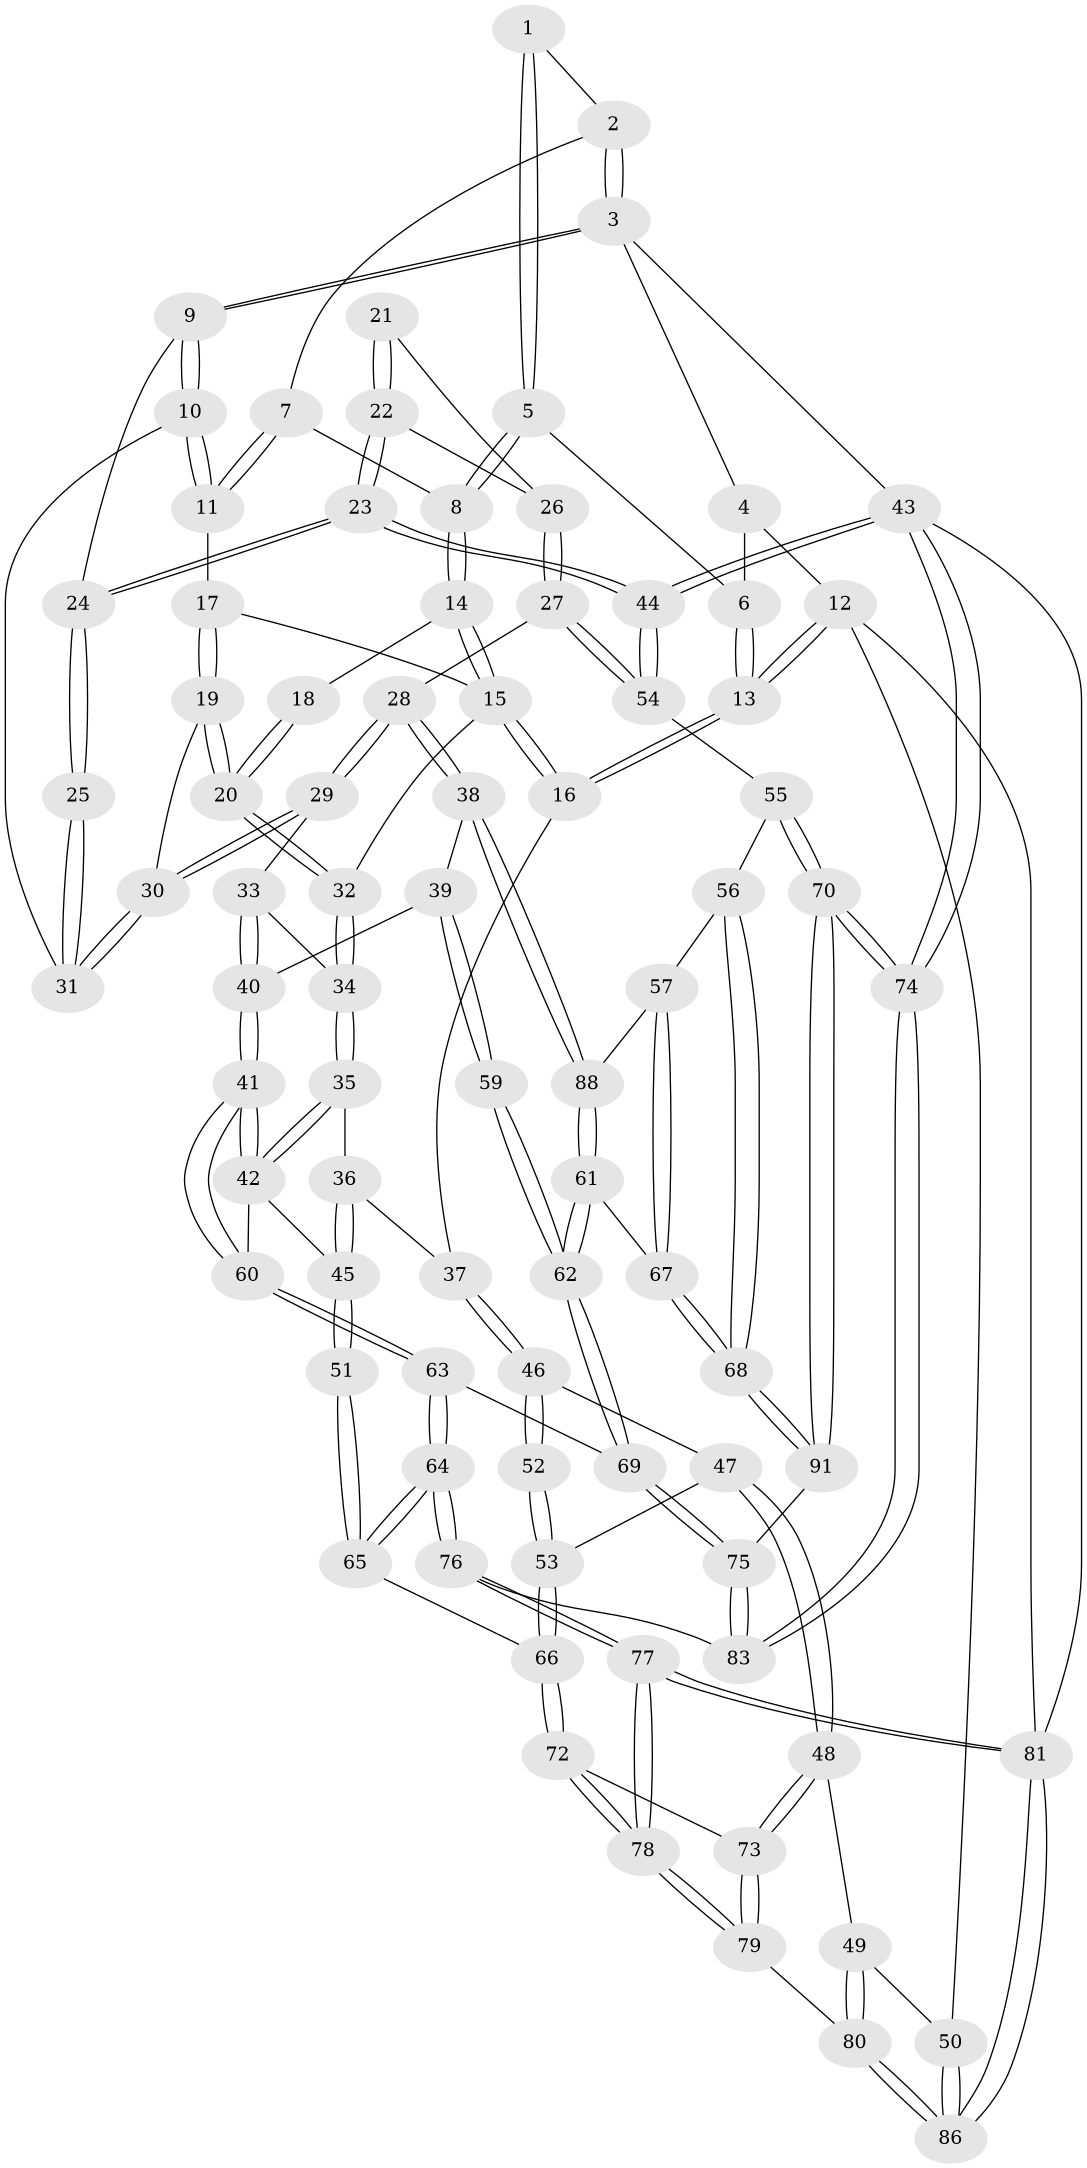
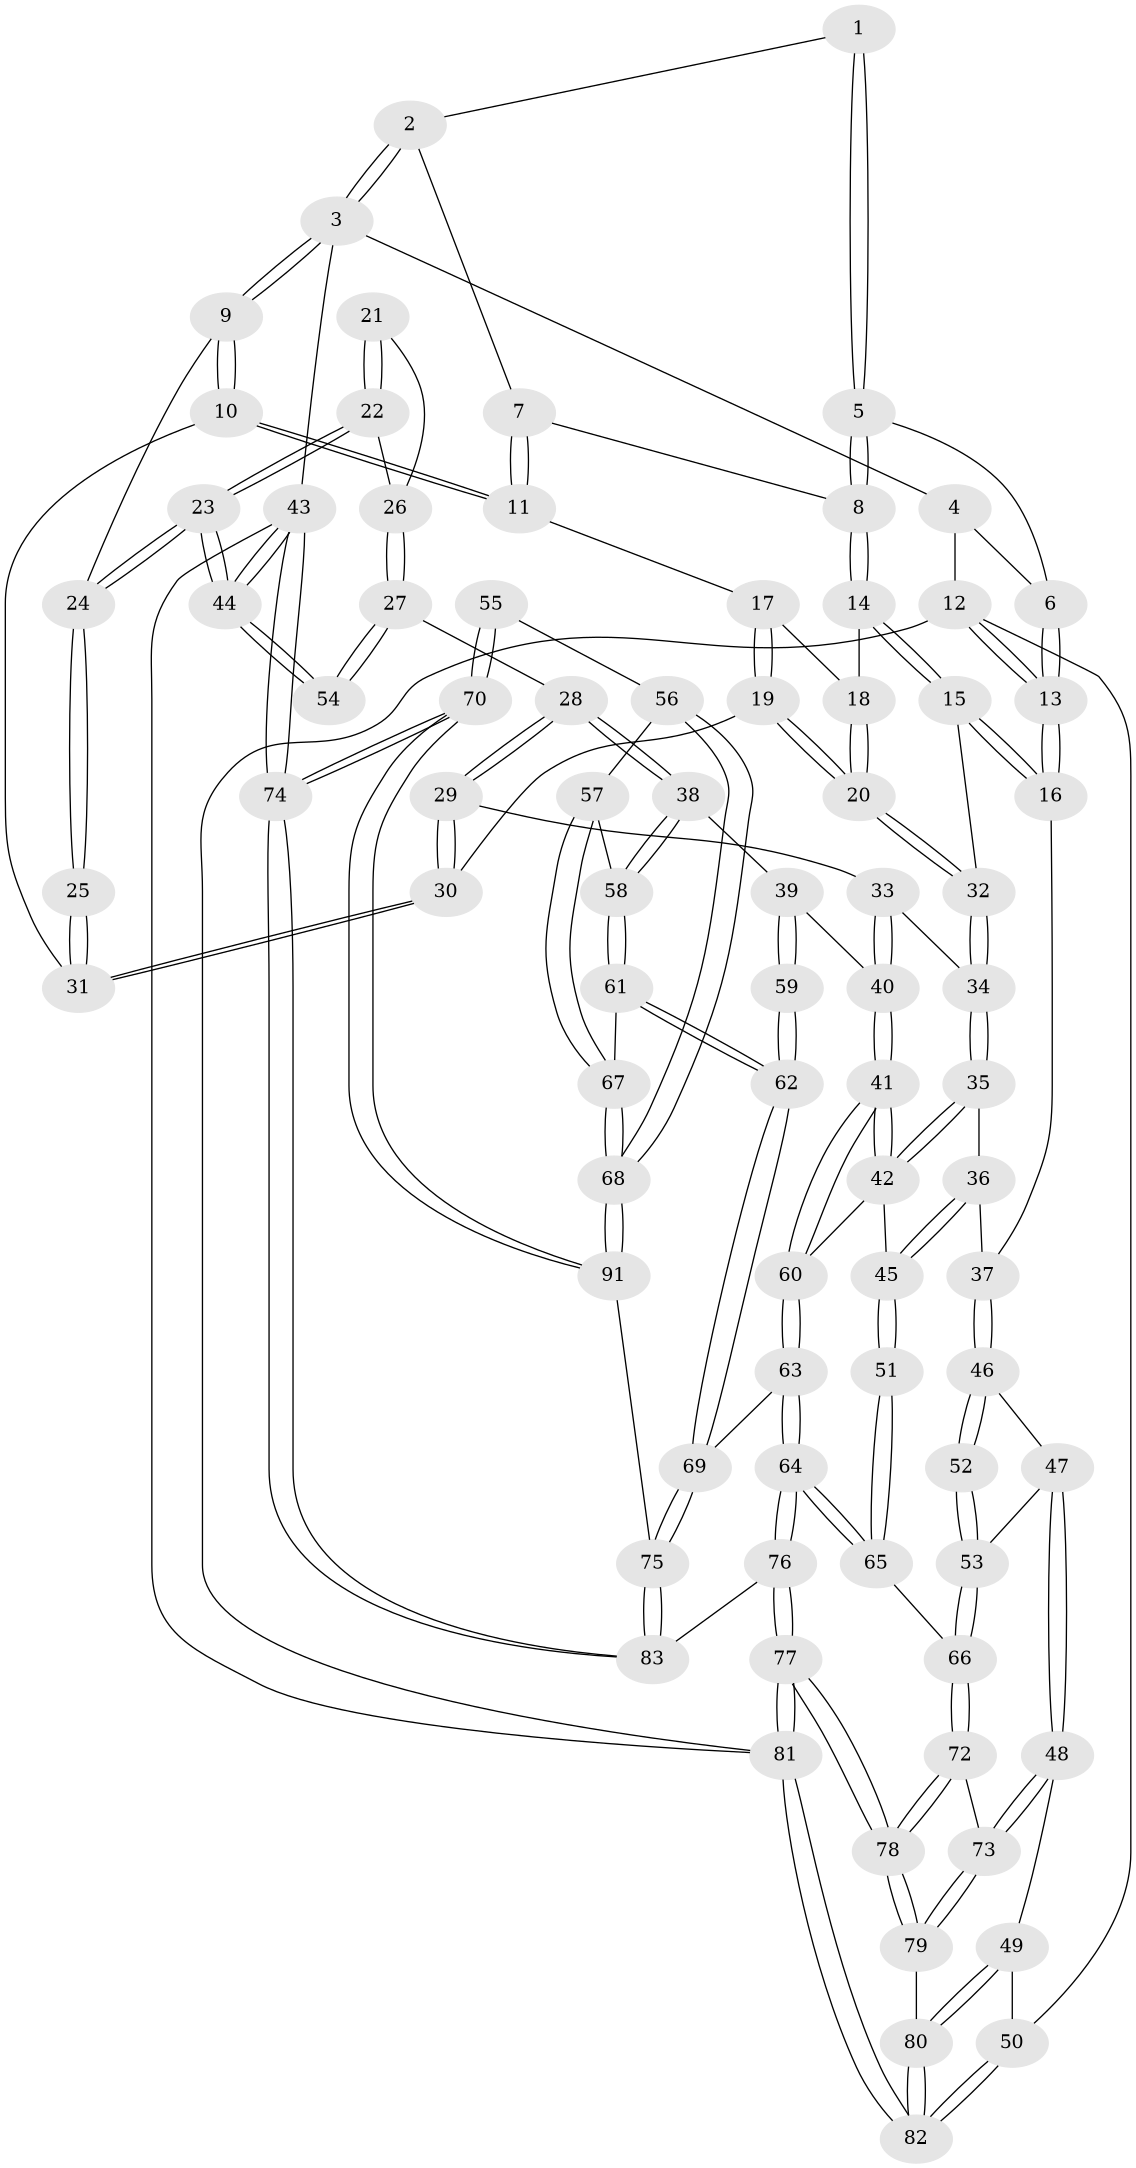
edge "17" -- "15": now "17" -- "18"
edge "54" -- "55": removed
node "88": label "88" -> "58"
node "86": label "86" -> "82"
